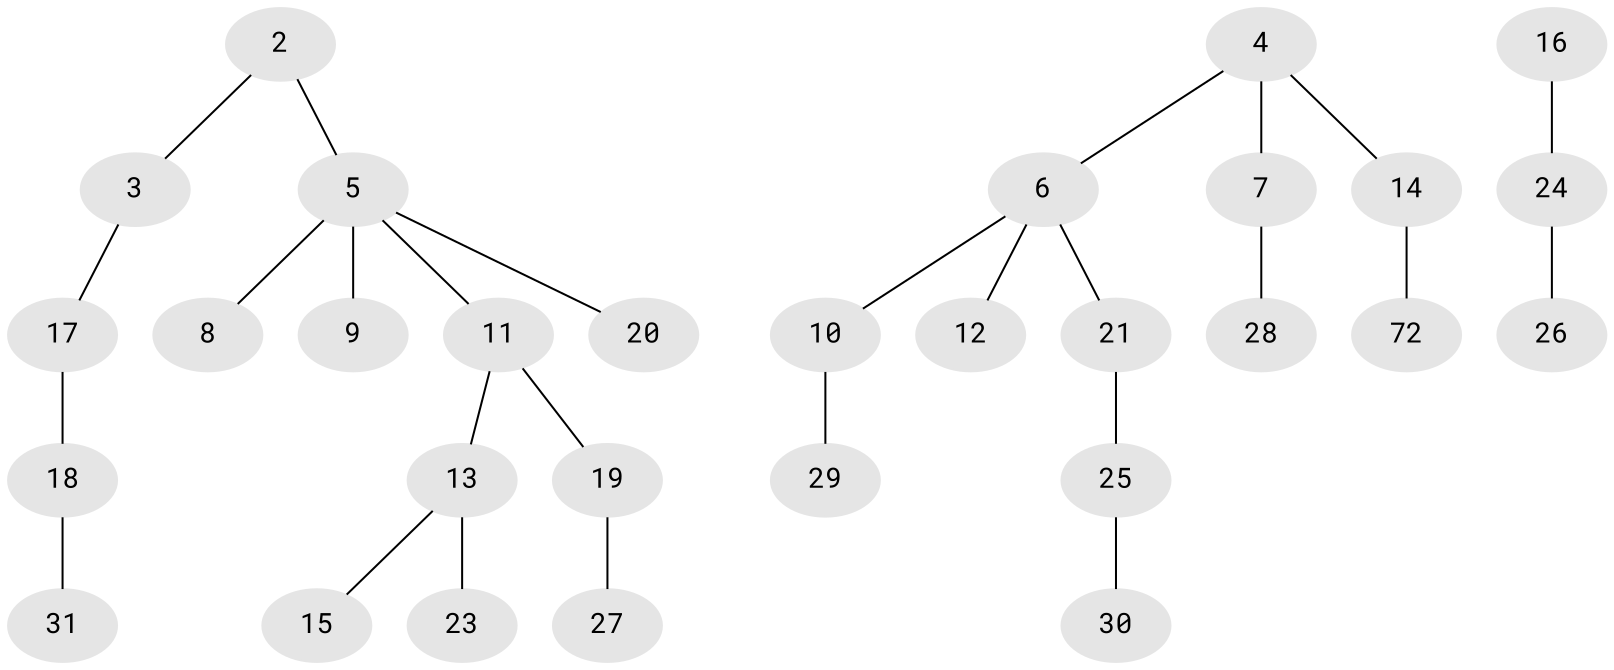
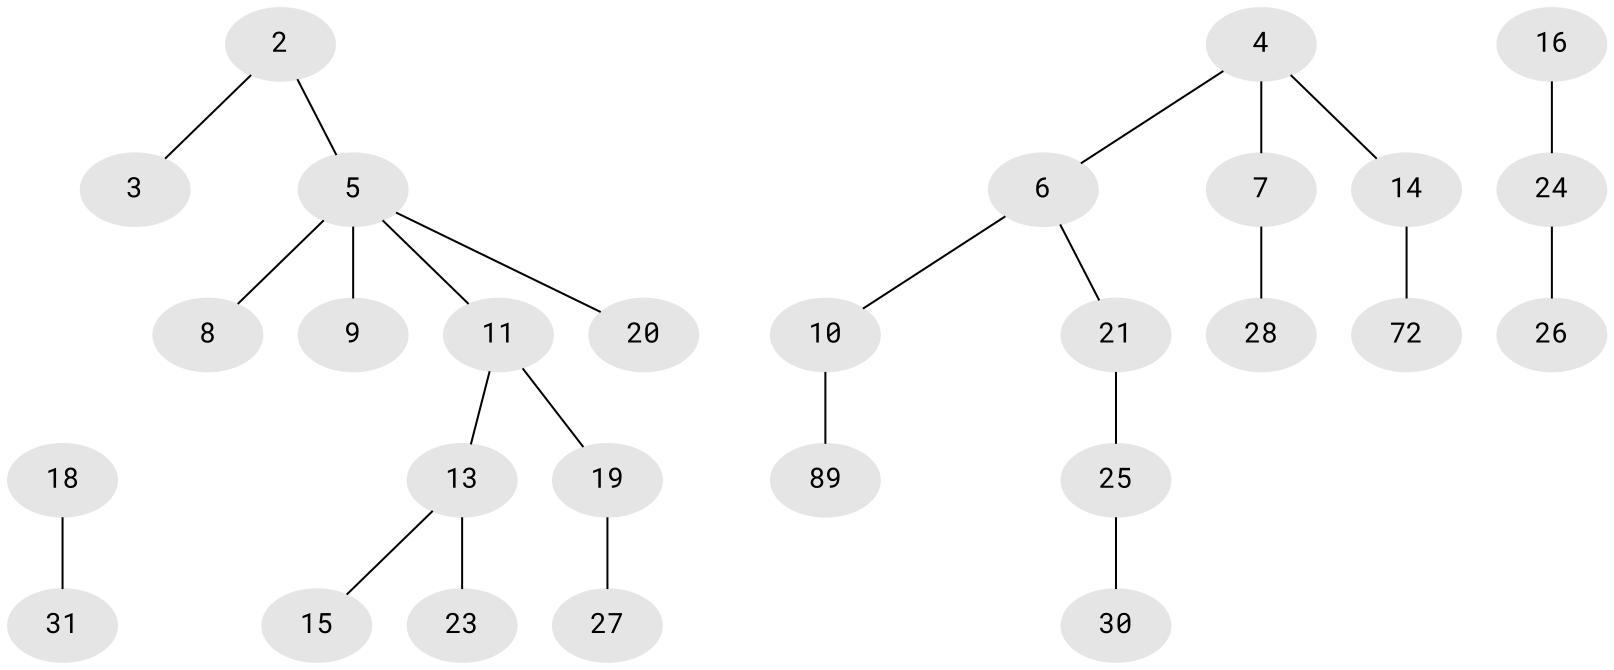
node "17": removed
node "12": removed
node "29": label "29" -> "89"
